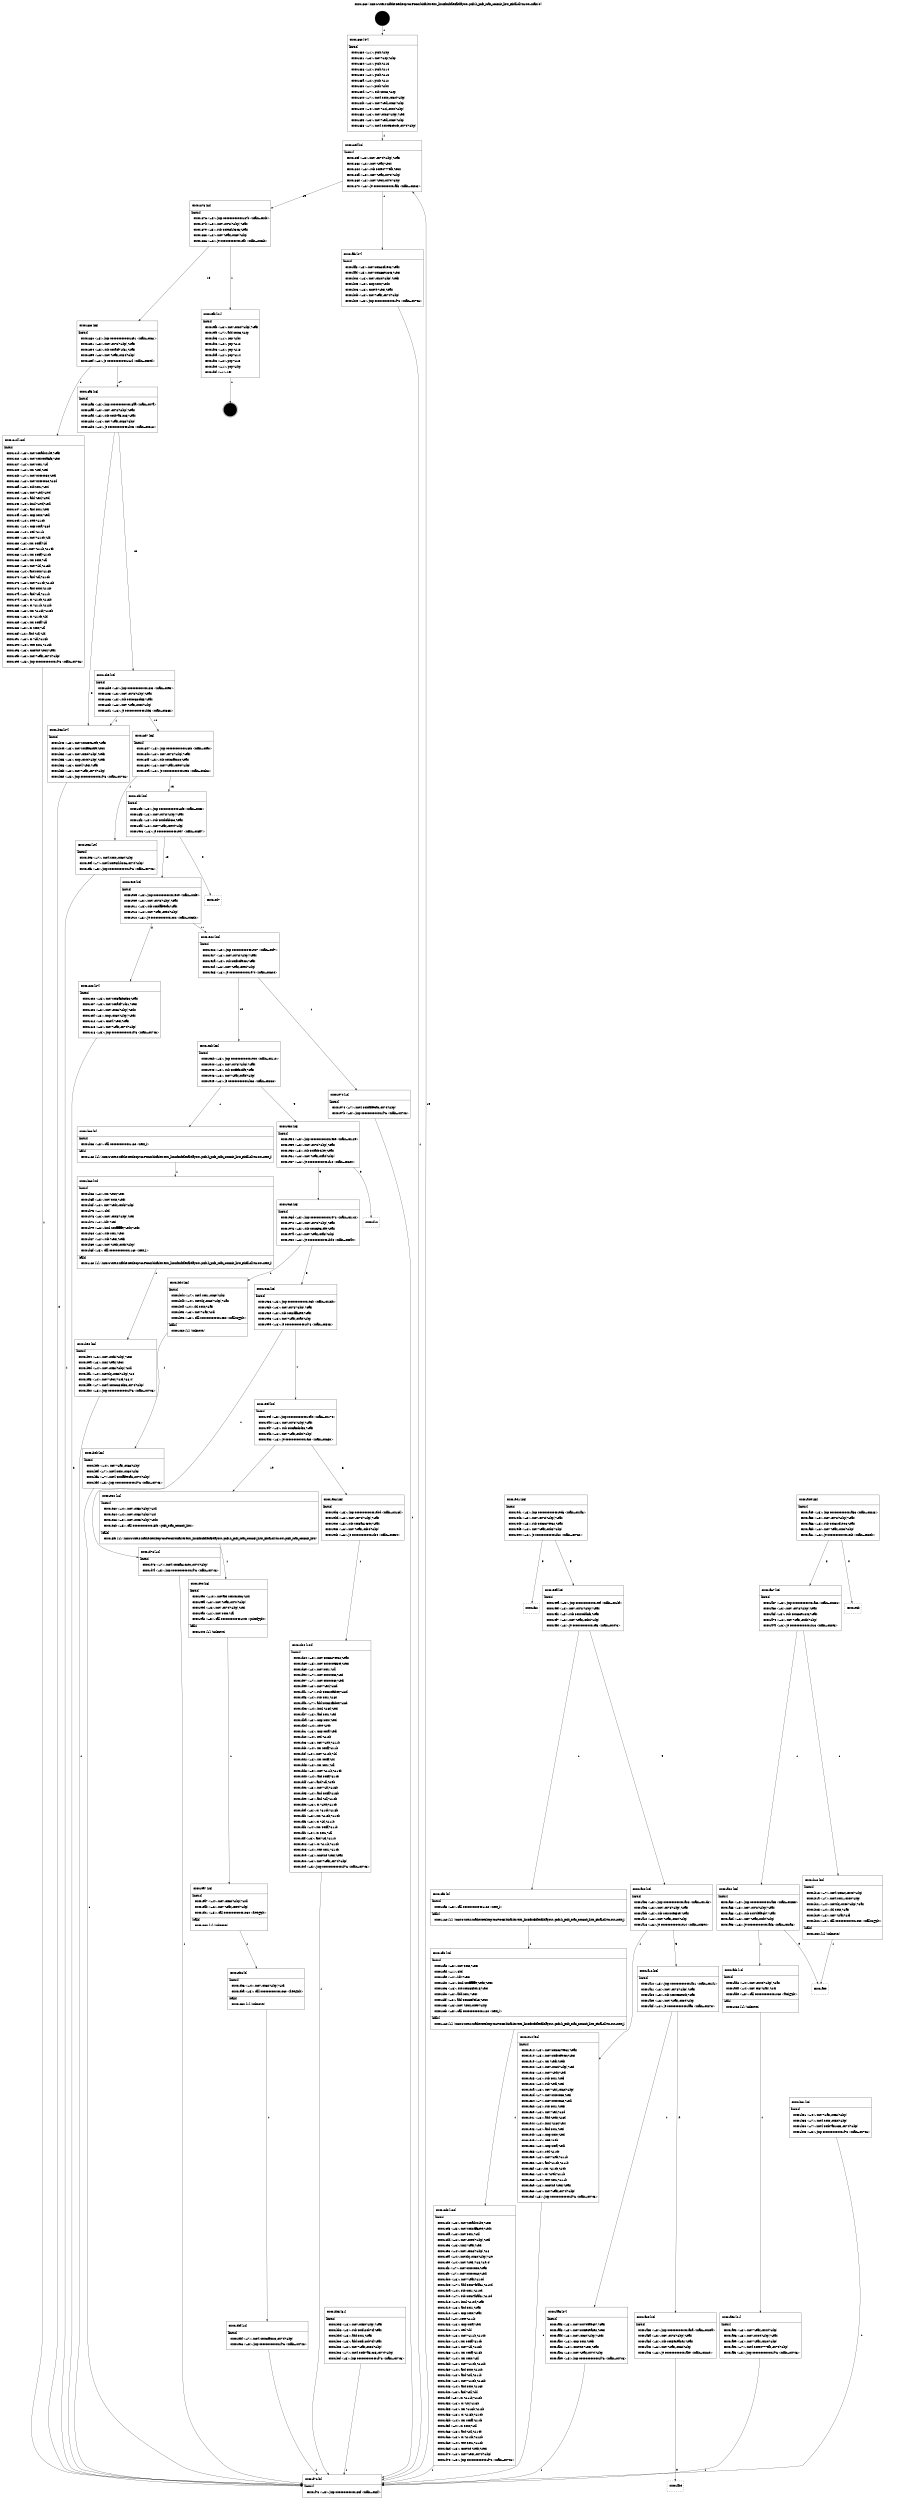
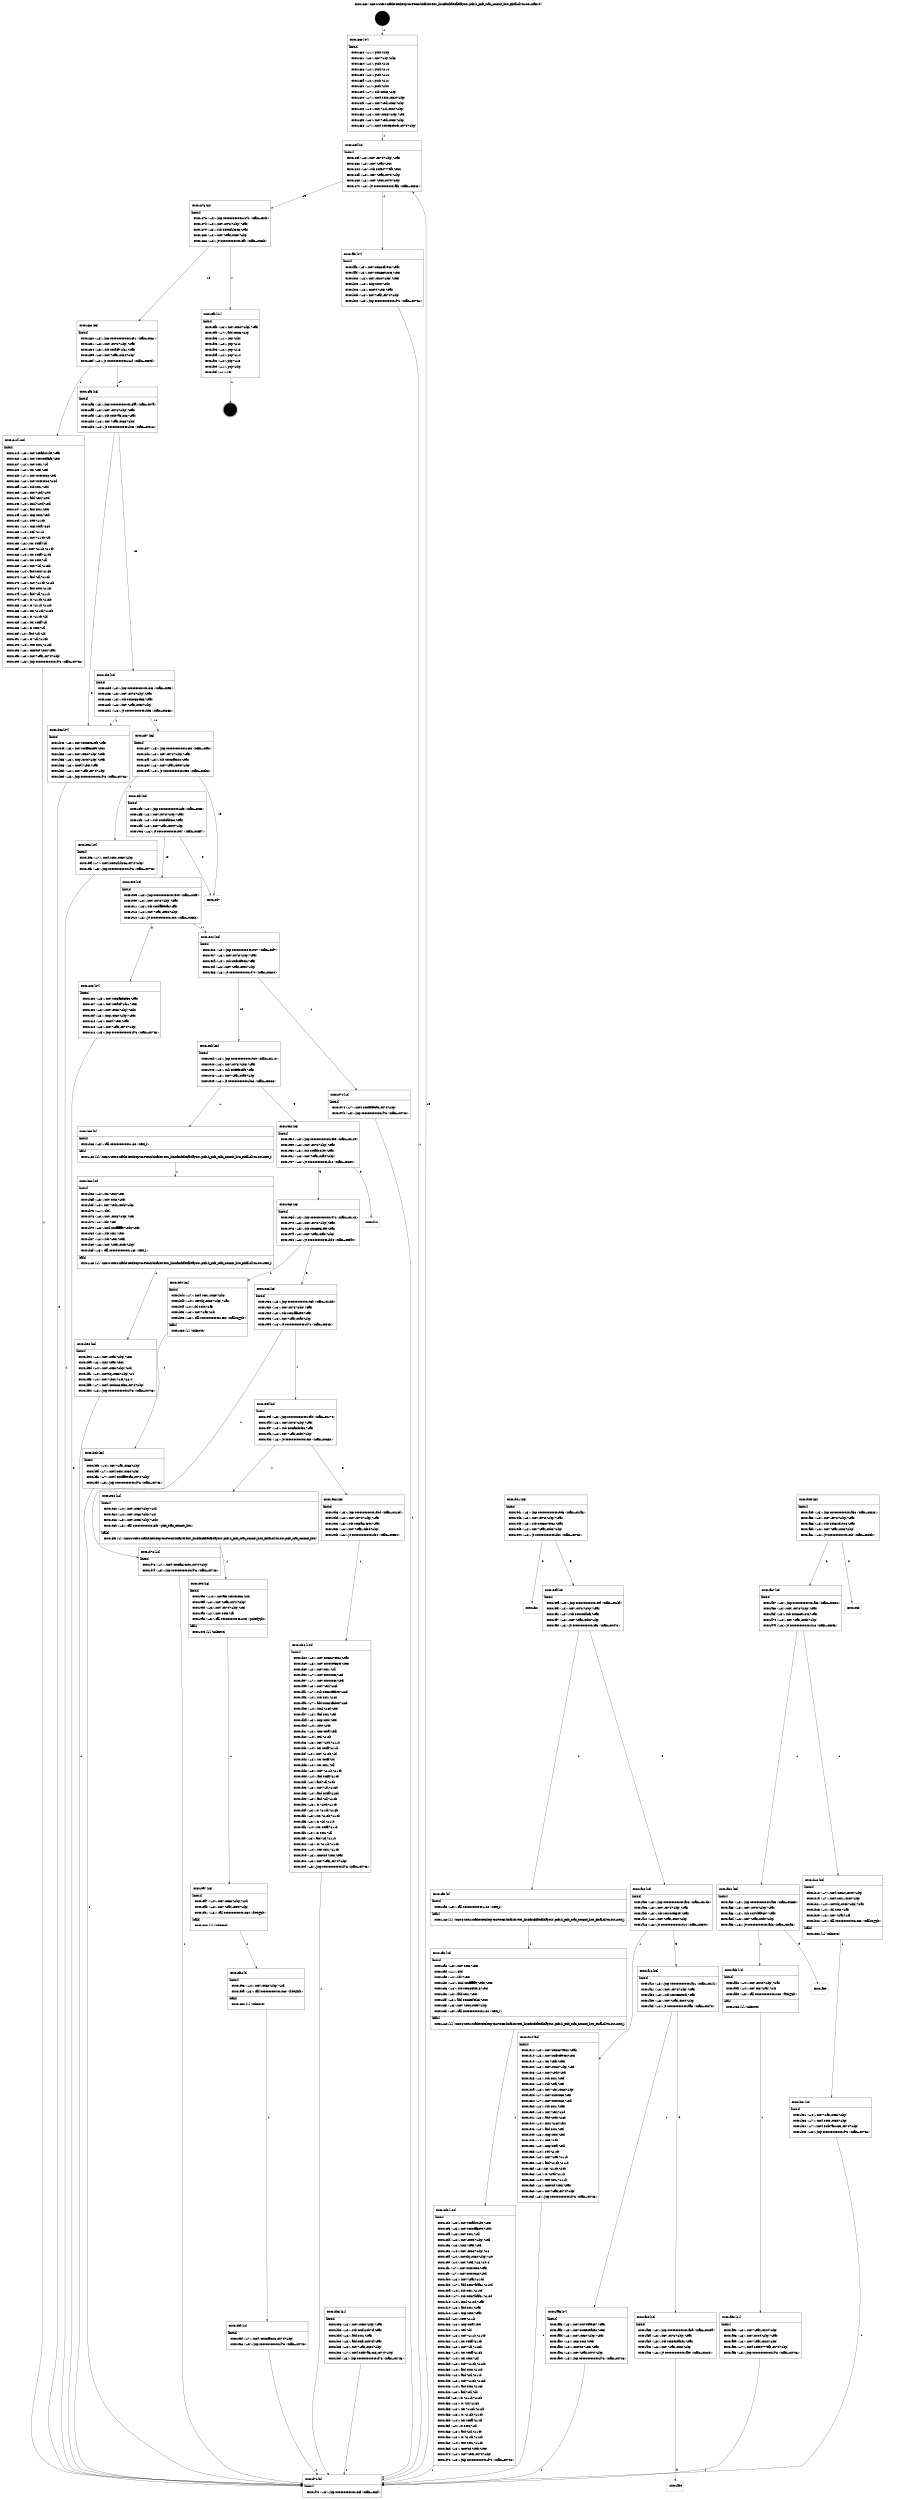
edge "0x4018d7 [25]" -> "0x4018f0 [25]": now "0x4018d7 [25]" -> "0x401ed7"
edge "0x40199f [25]" -> "0x401e80 [16]": label " 19" -> " 1"
edge "0x401b13 [30]" -> "0x401a99": now "0x401b13 [30]" -> "0x401b31 [23]"
